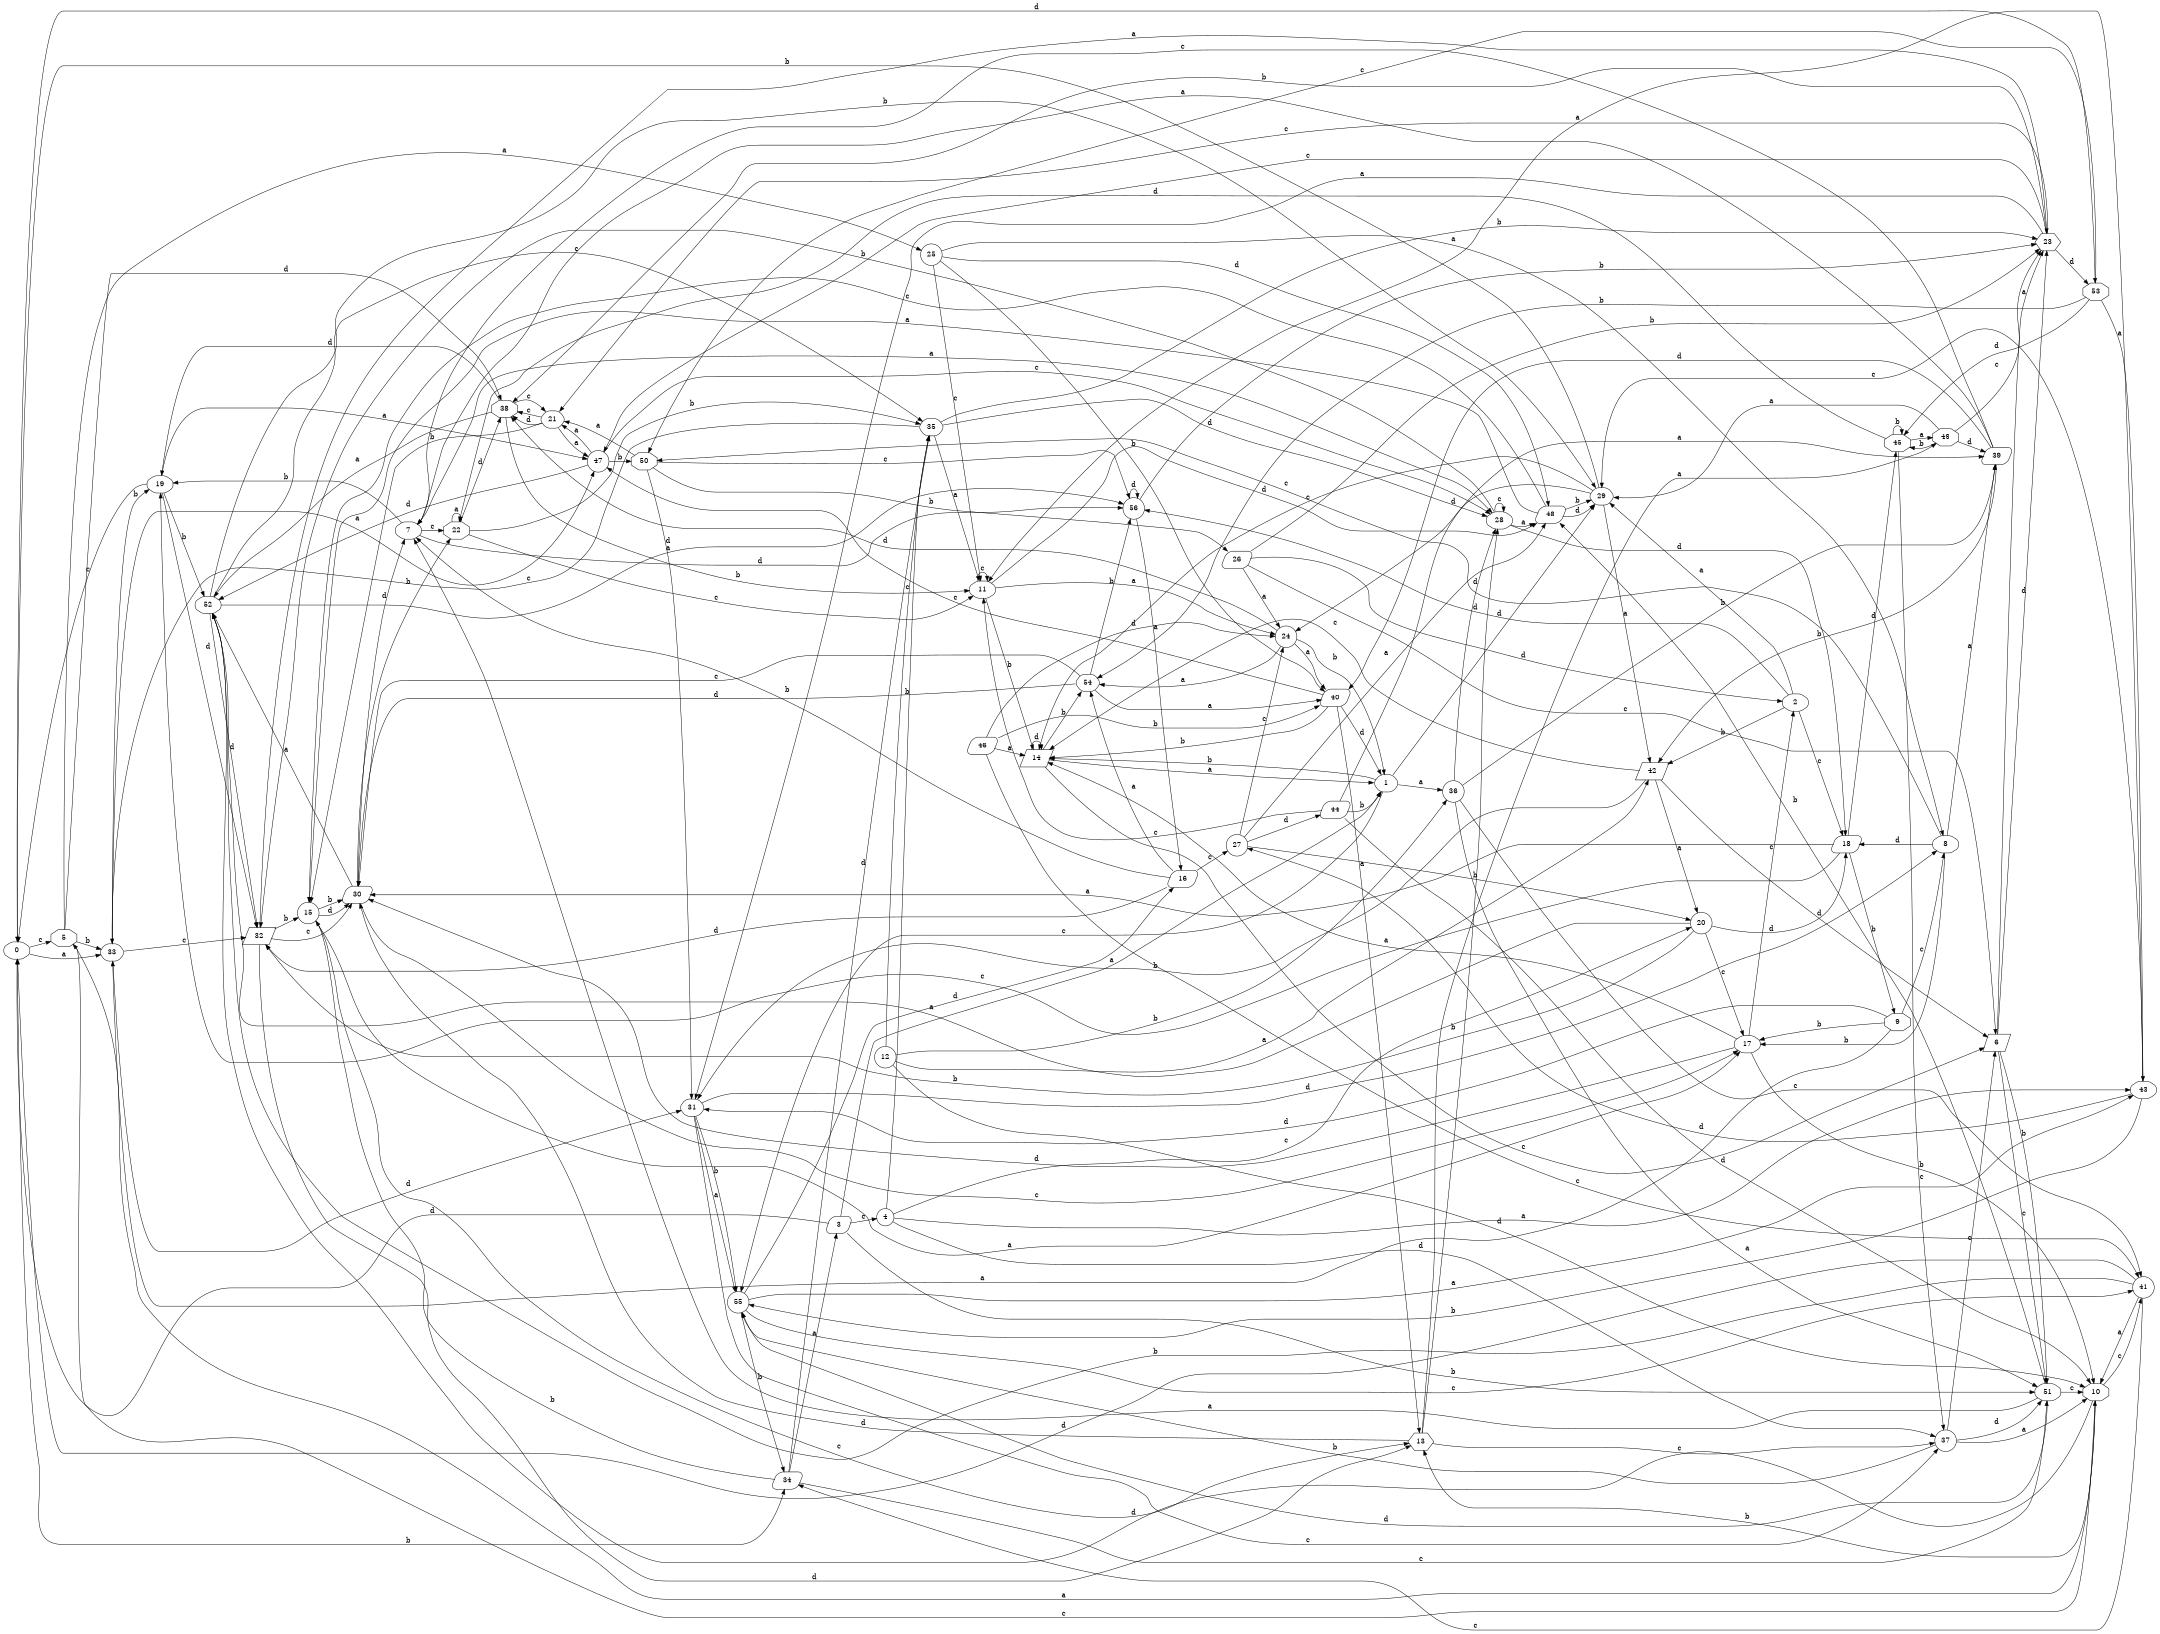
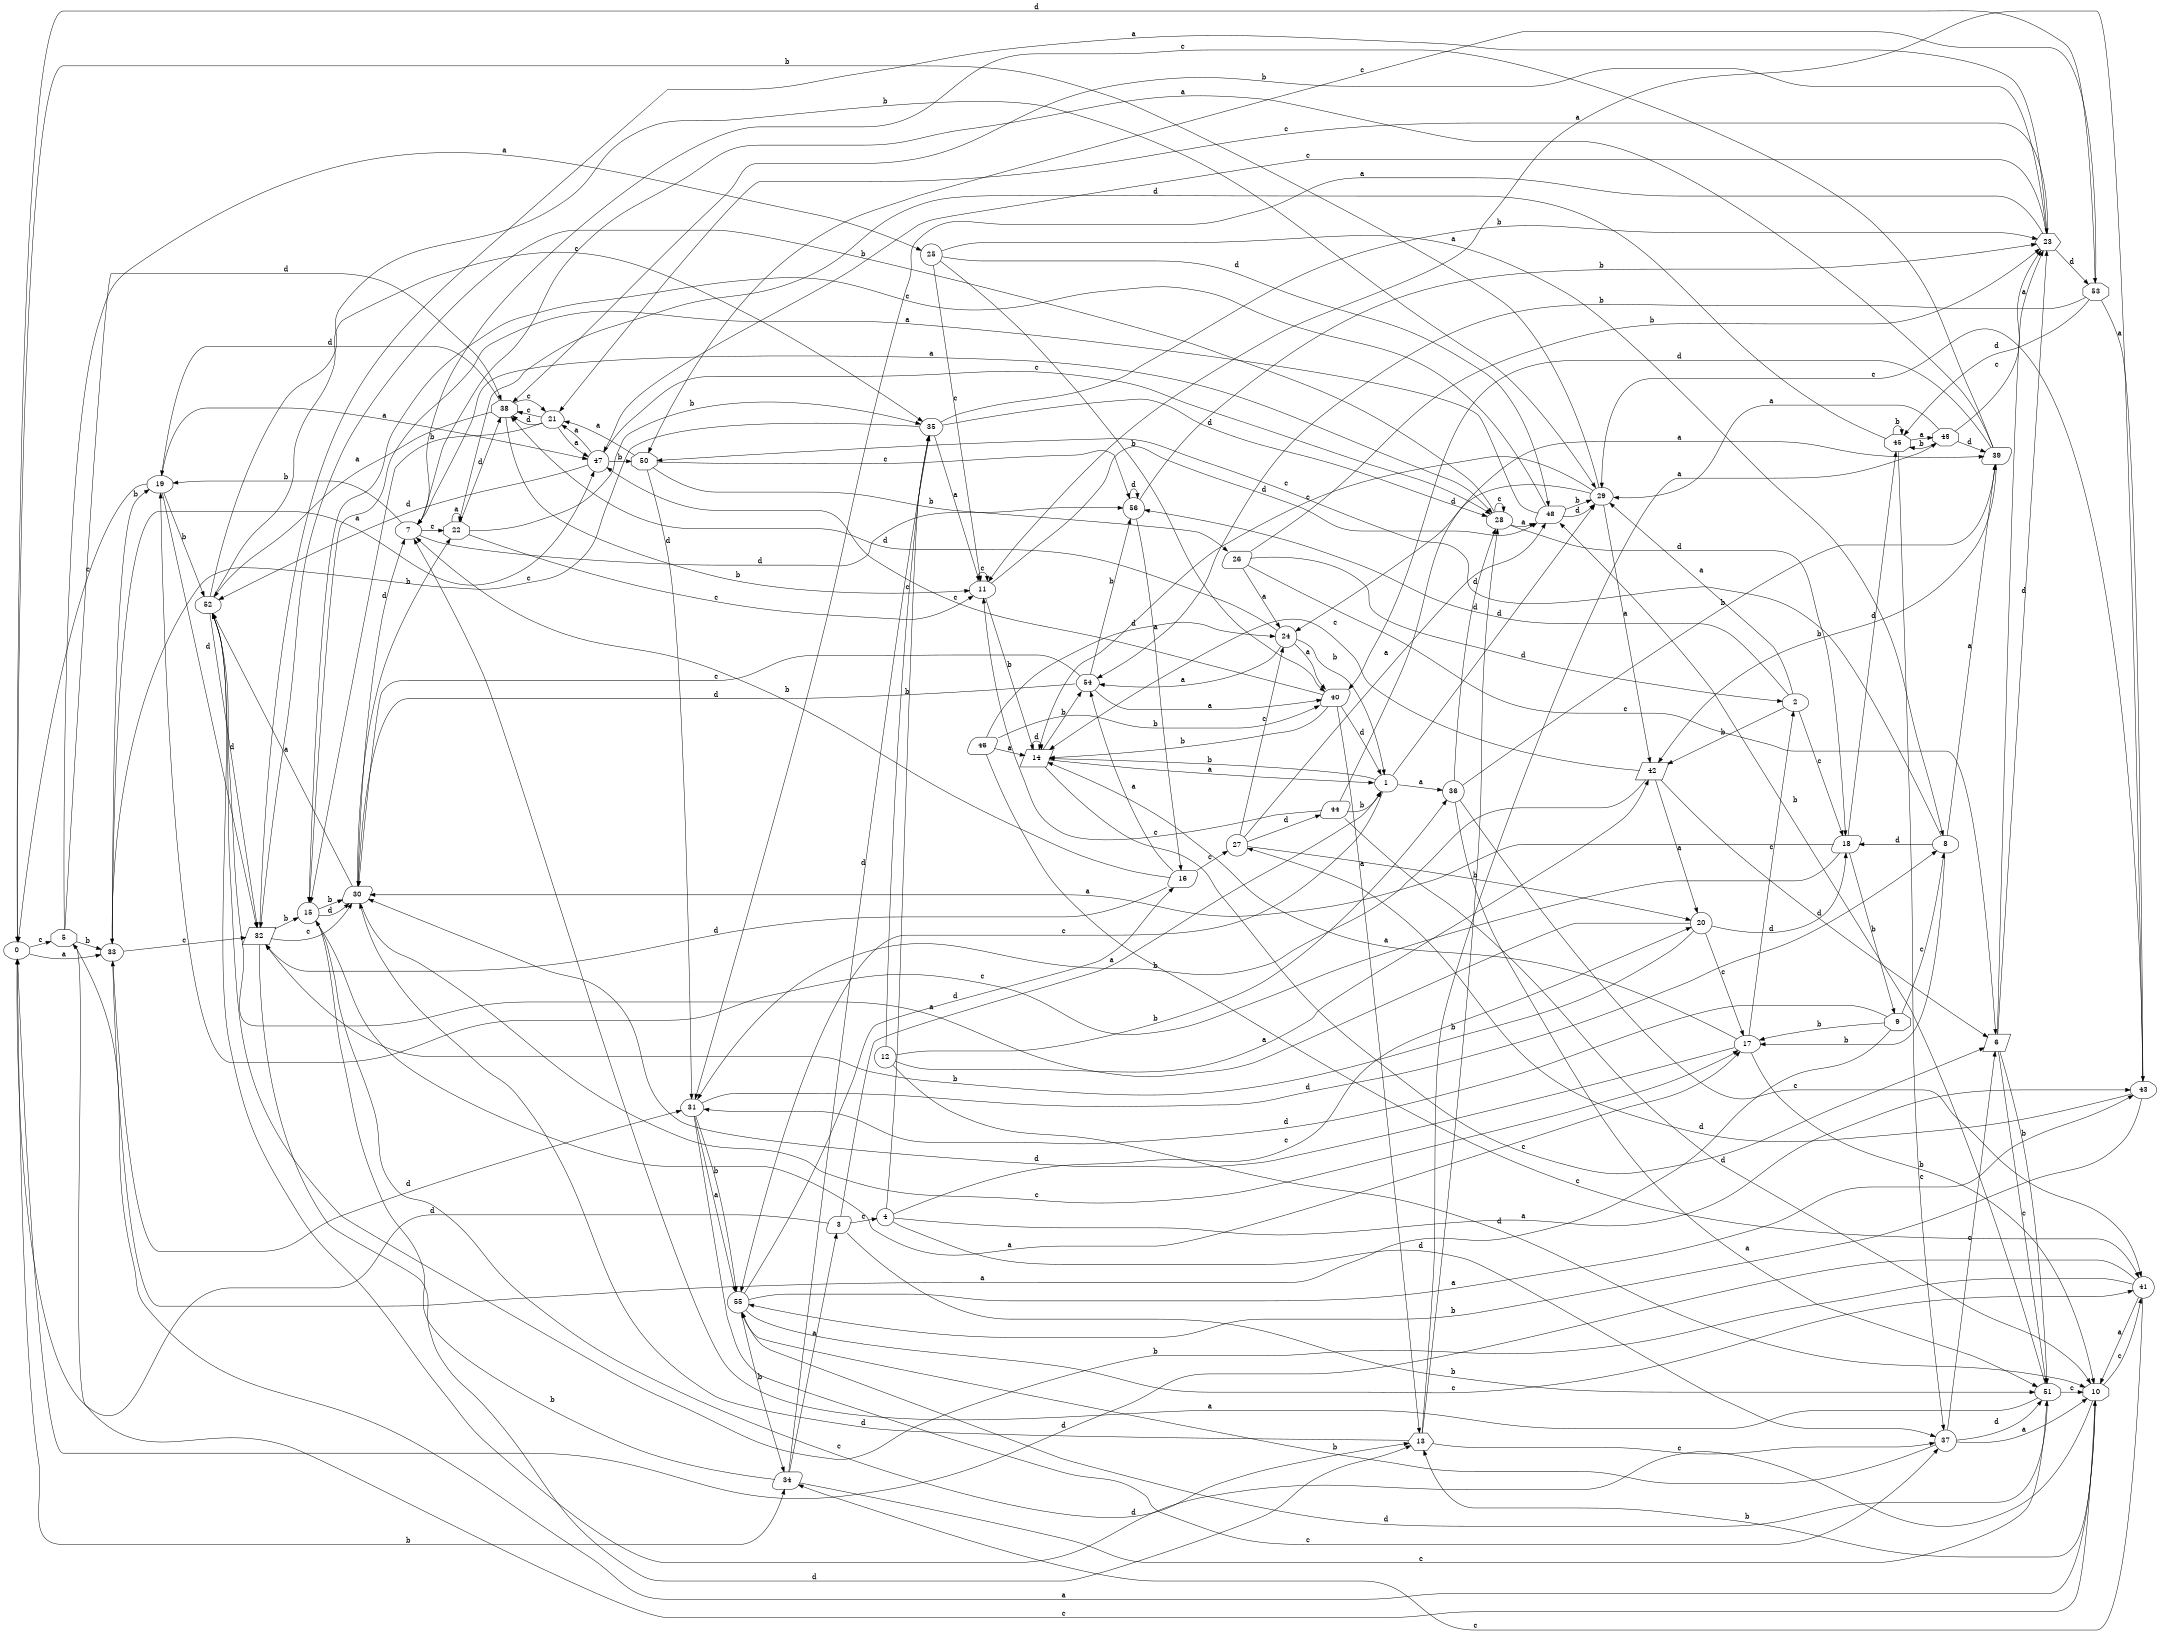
edge "52" -> "56": removed, label "a"
edge "11" -> "24": removed, label "a"
